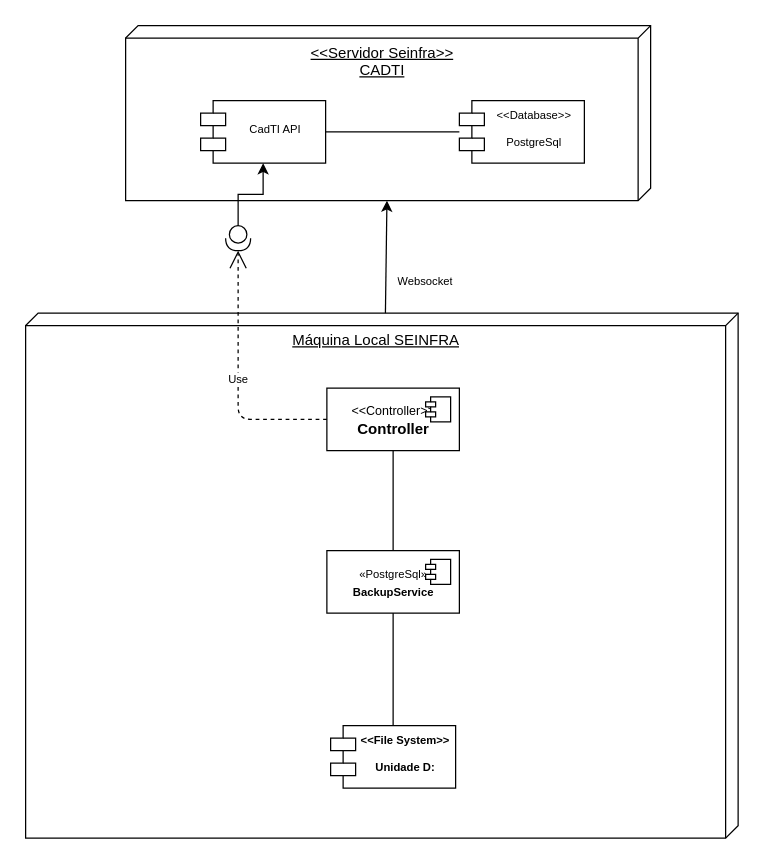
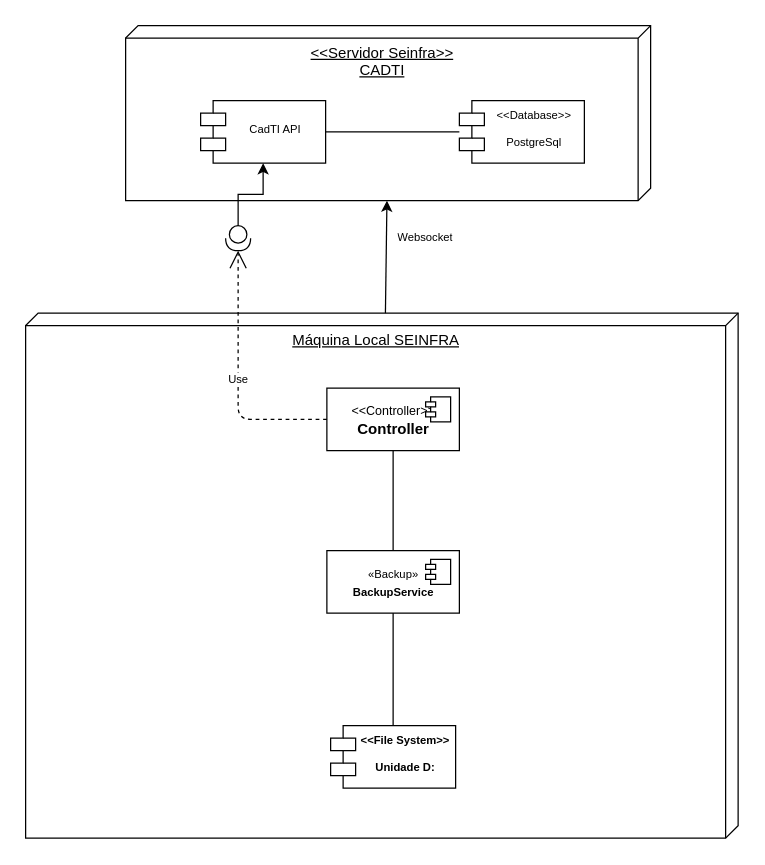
node "Websocket": moved (426, 282) -> (426, 238)
node "«PostgreSql» BackupService": label "«PostgreSql» BackupService" -> "«Backup» BackupService"
